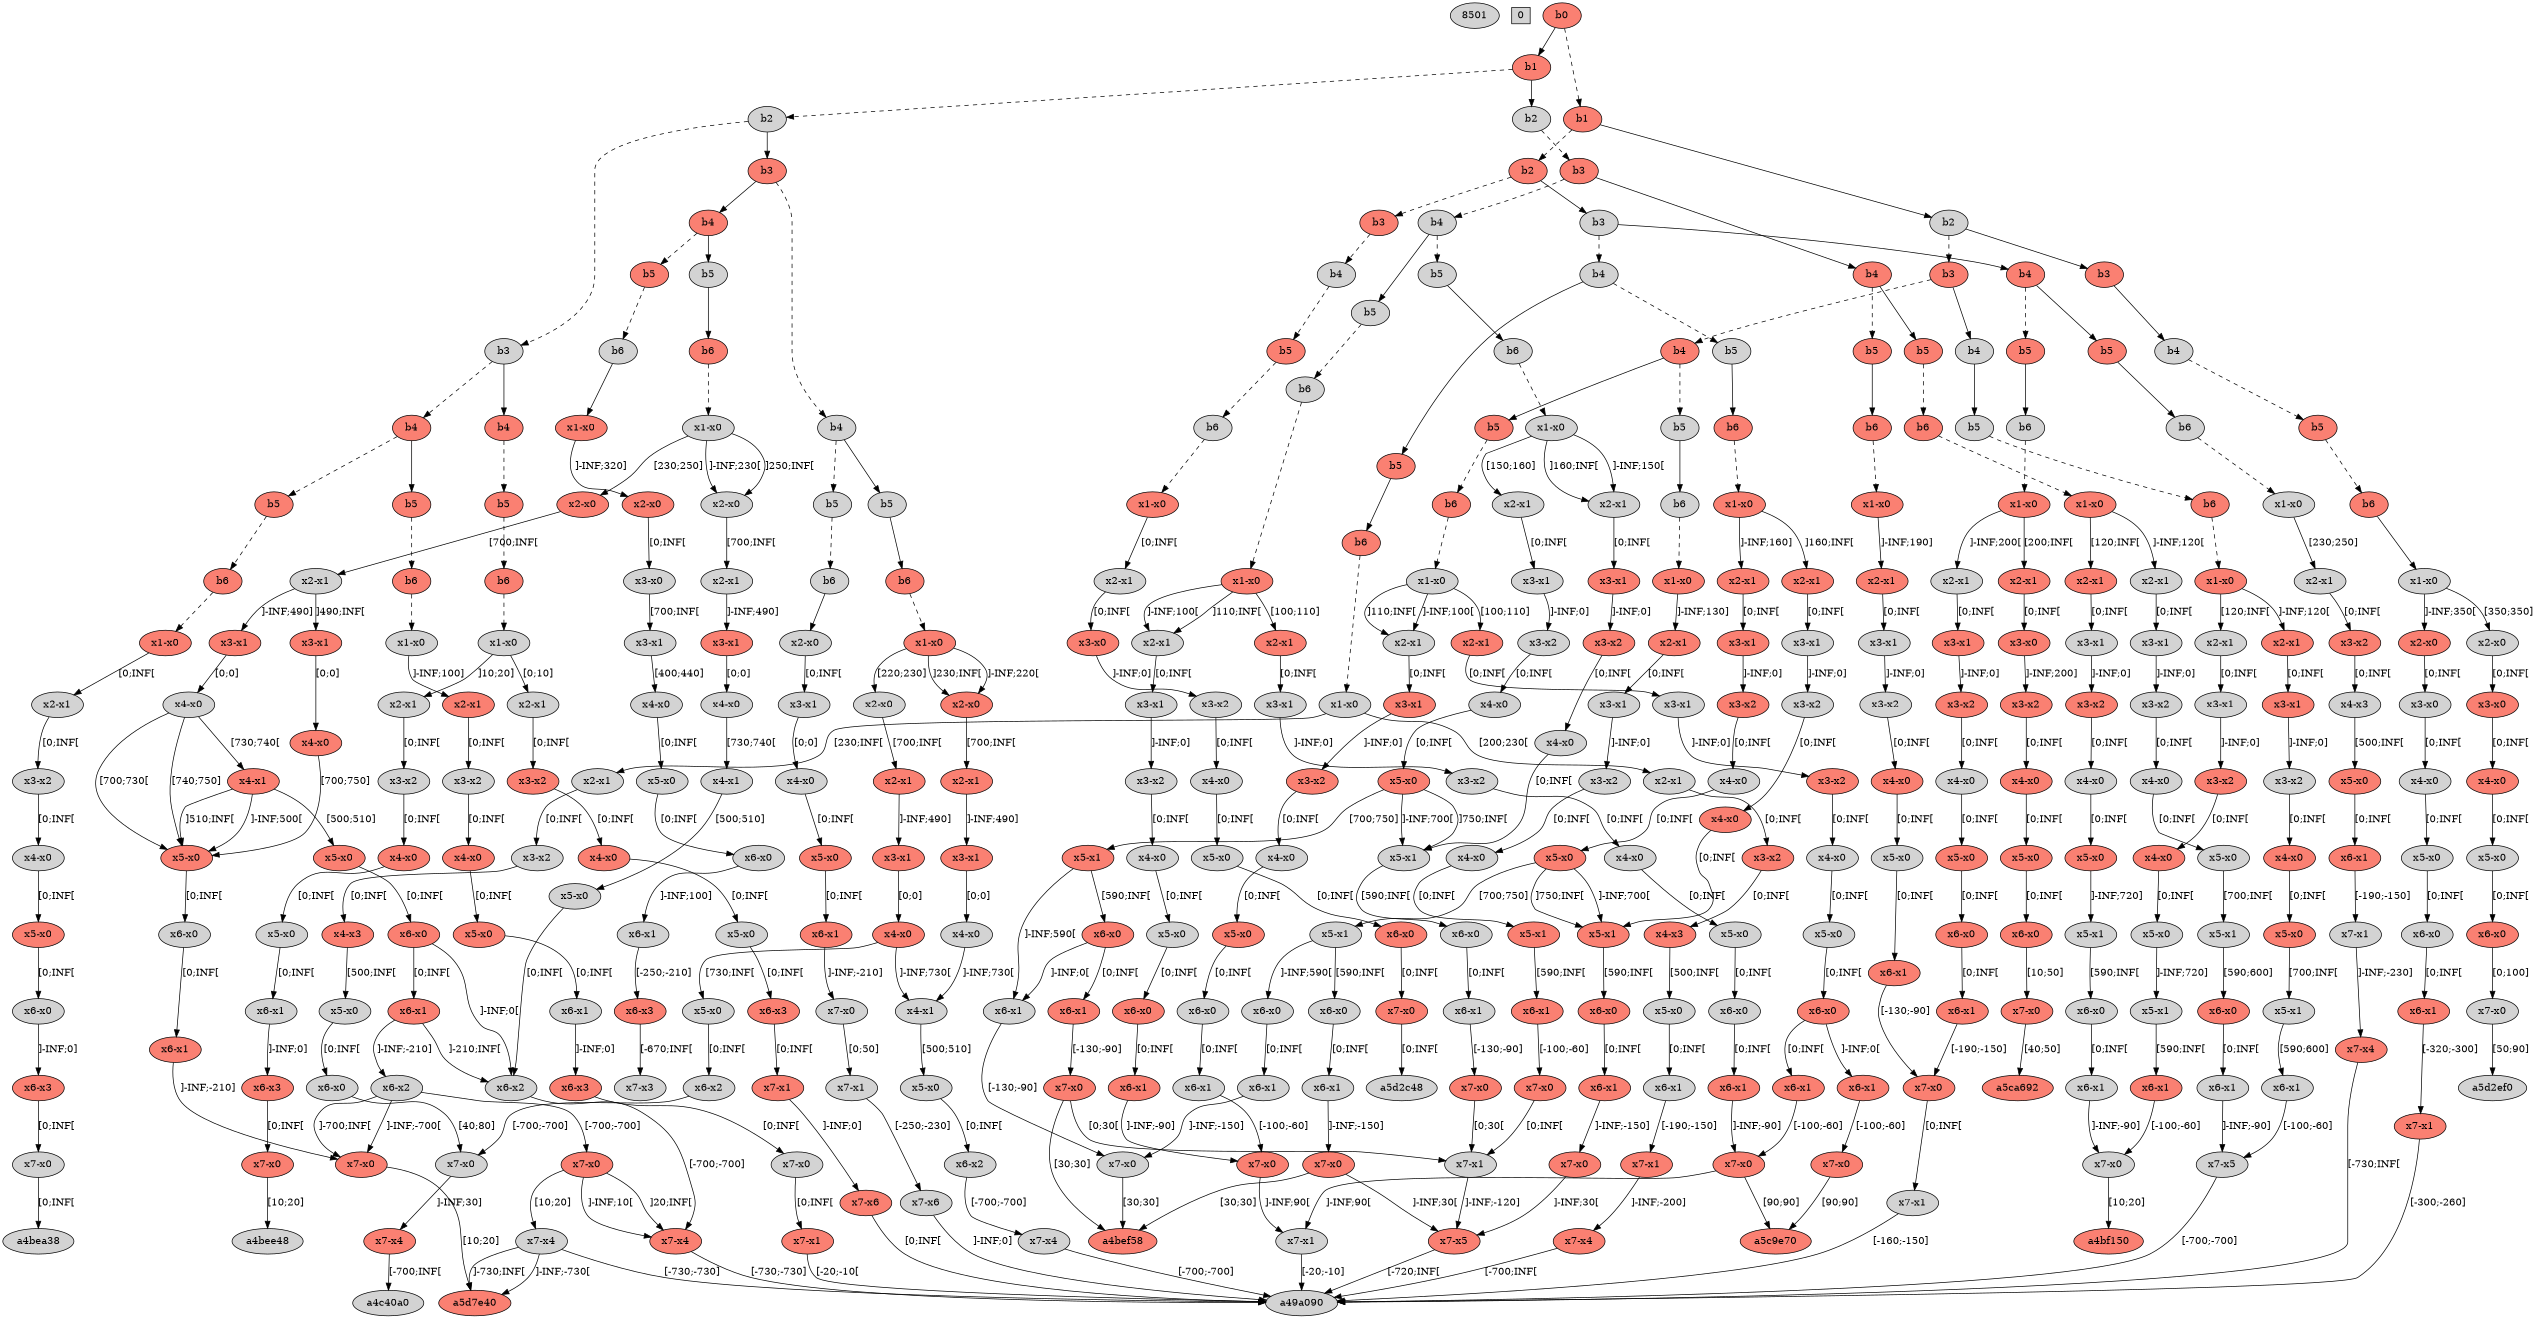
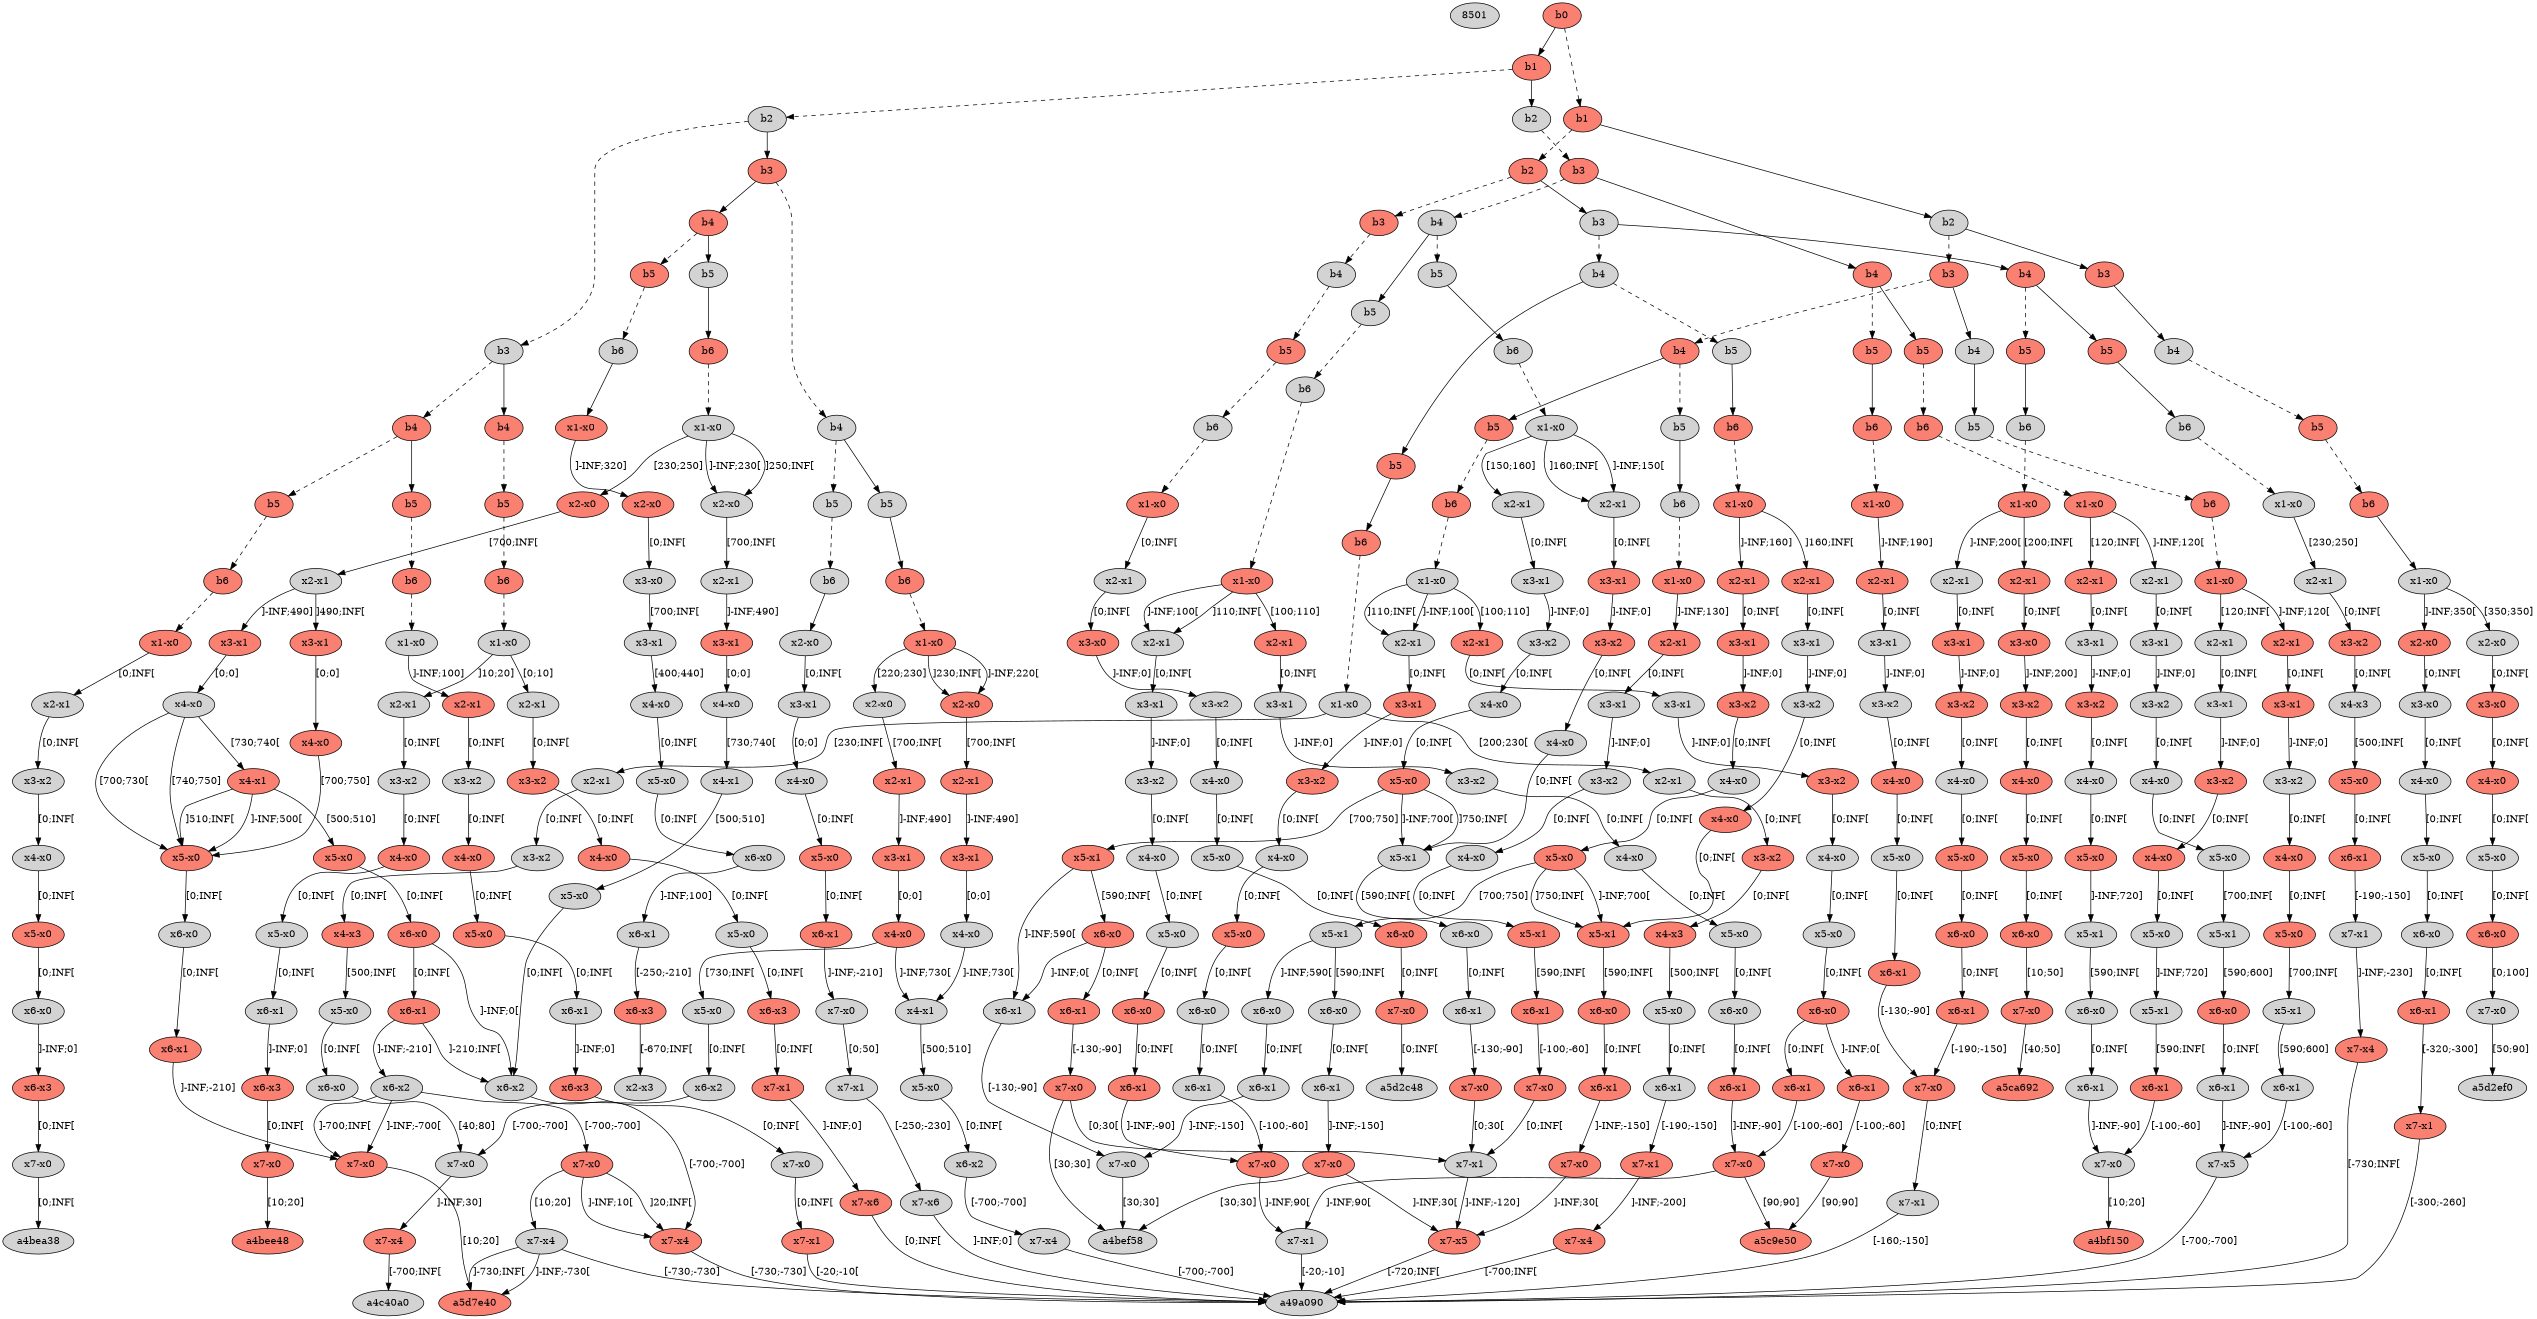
node "0": removed
node "x7-x3": label "x7-x3" -> "x2-x3"
node "a4bee48": fillcolor lightgrey -> salmon
node "a4bef58": fillcolor salmon -> lightgrey
node "a5c9e70": label "a5c9e70" -> "a5c9e50"
